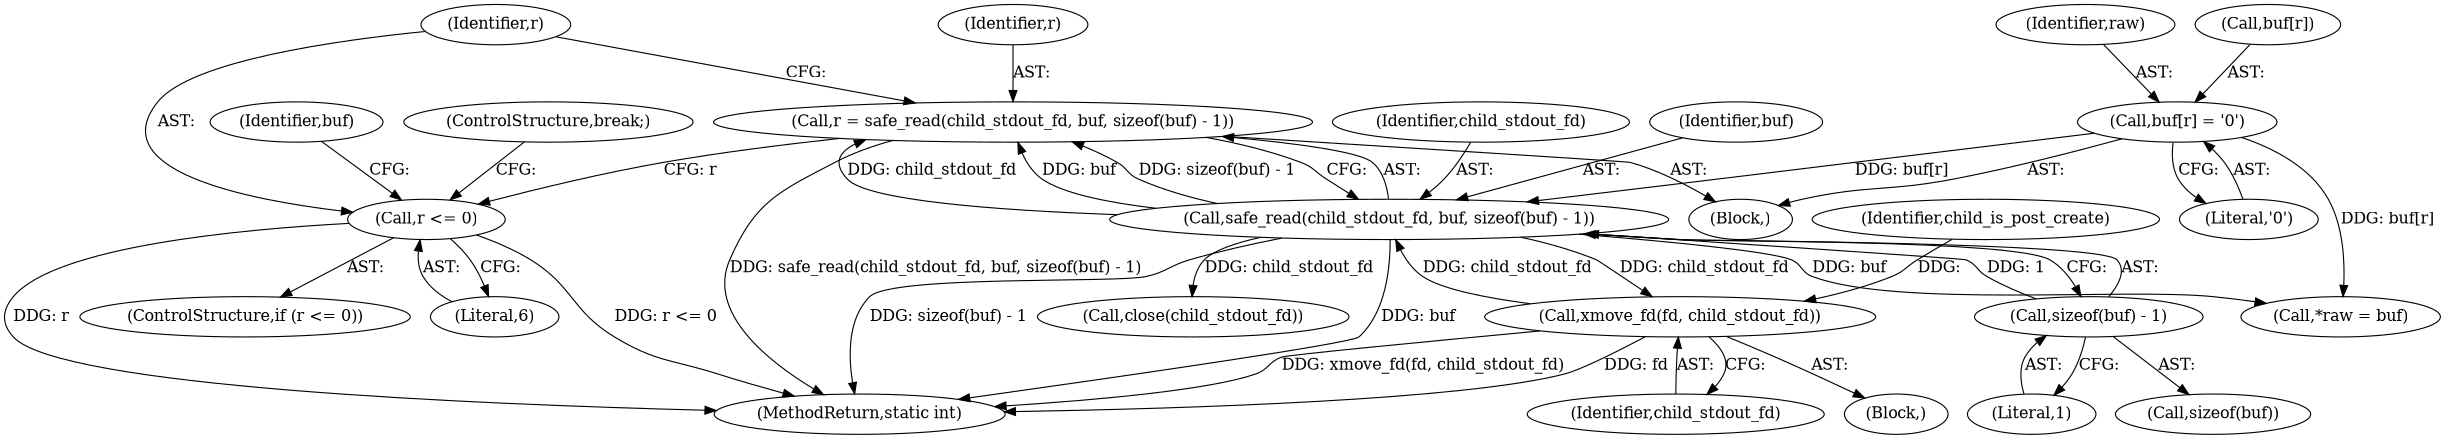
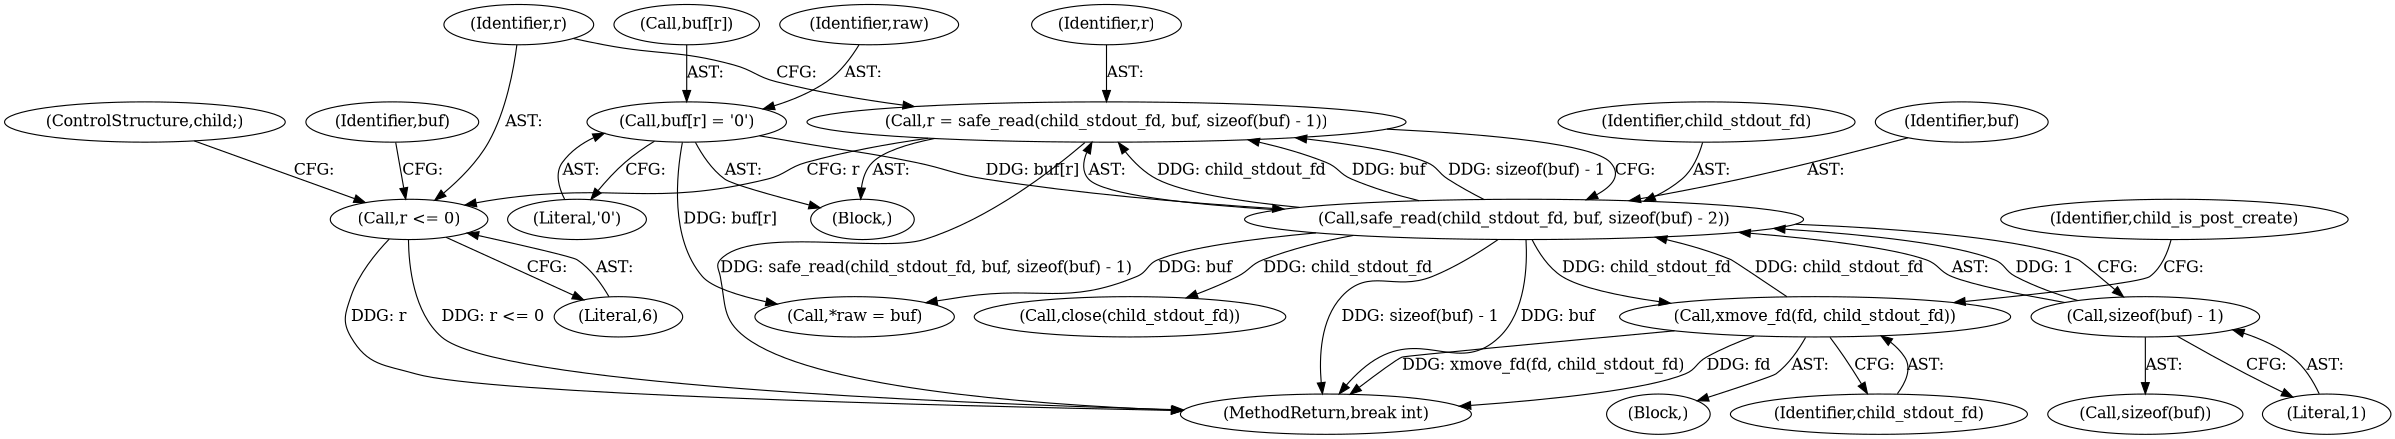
node "(ControlStructure,break;)": label "(ControlStructure,break;)" -> "(ControlStructure,child;)"
node "(Call,safe_read(child_stdout_fd, buf, sizeof(buf) - 1))": label "(Call,safe_read(child_stdout_fd, buf, sizeof(buf) - 1))" -> "(Call,safe_read(child_stdout_fd, buf, sizeof(buf) - 2))"
edge "(Identifier,child_is_post_create)" -> "(Call,xmove_fd(fd, child_stdout_fd))": label "DDG: " -> "CFG: "
node "(ControlStructure,if (r <= 0))": removed
node "(MethodReturn,static int)": label "(MethodReturn,static int)" -> "(MethodReturn,break int)"
